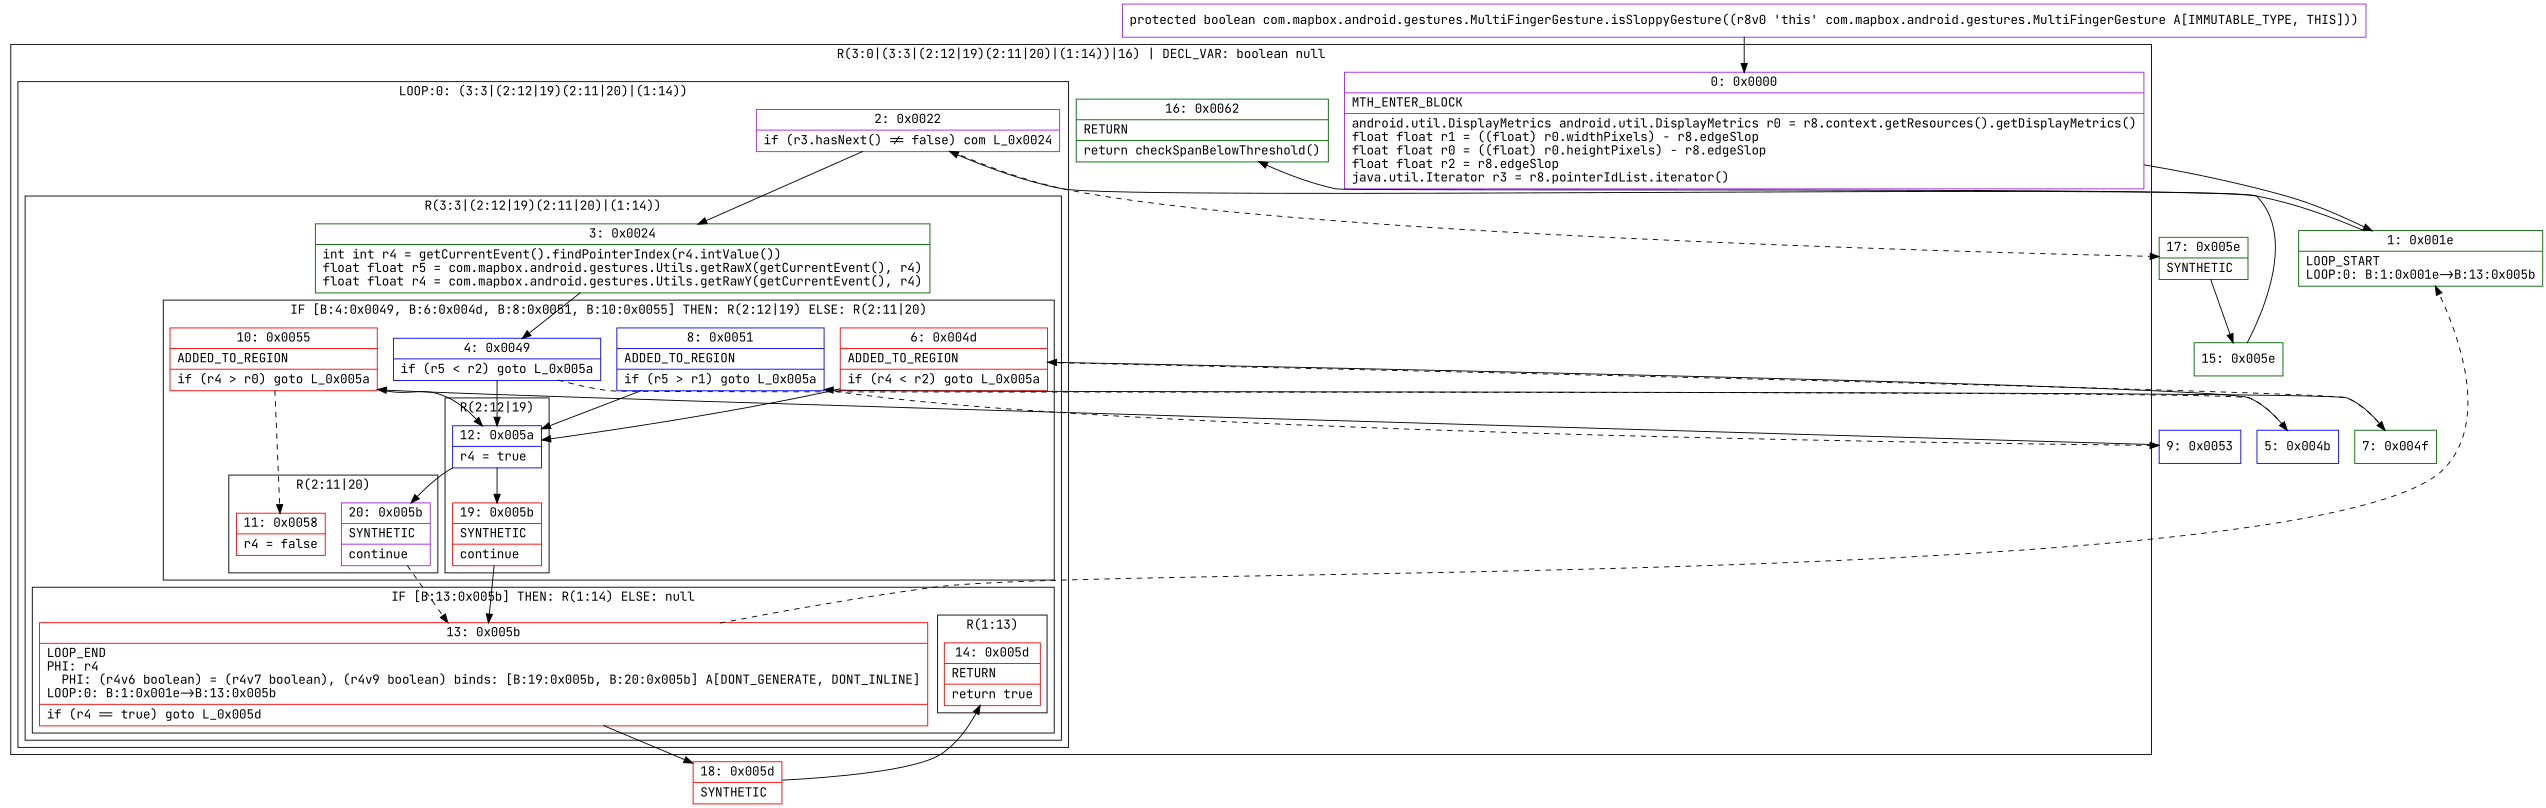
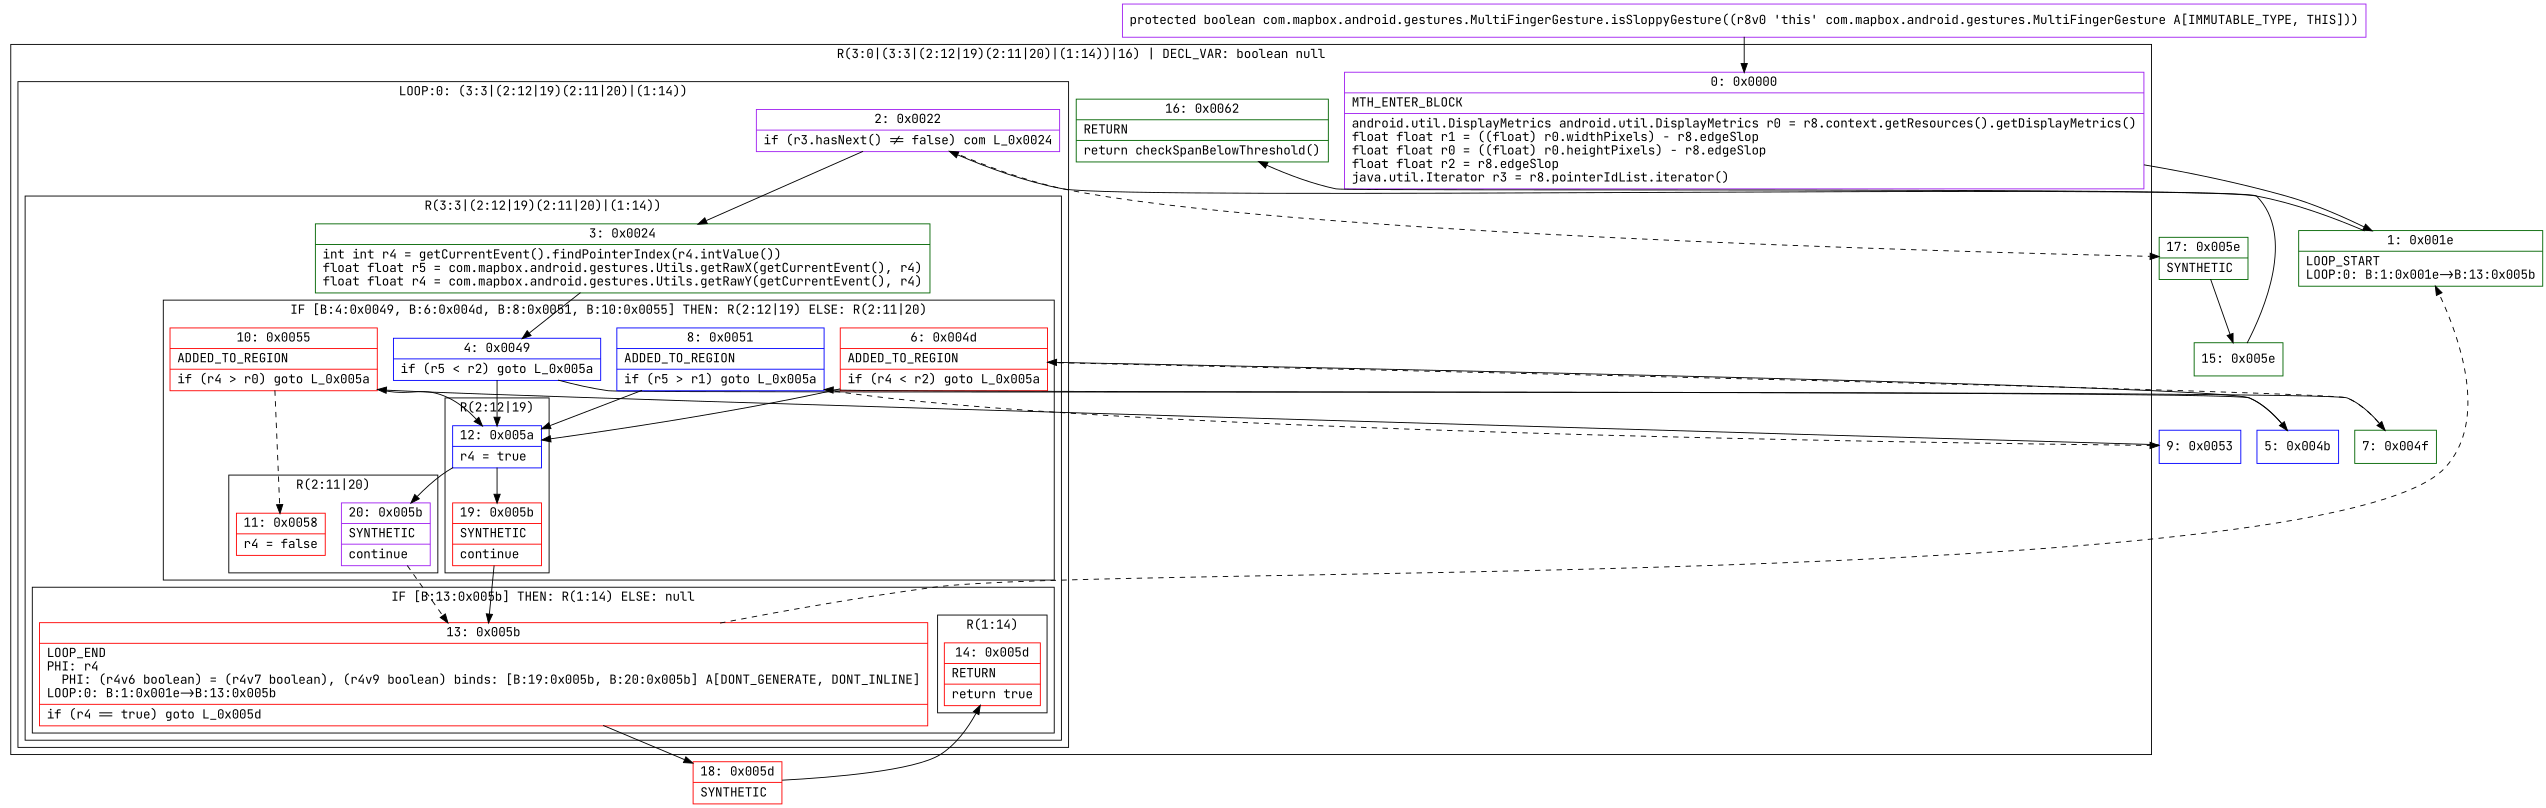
edge "4: 0x0049" -> "5: 0x004b": style dashed -> solid
cluster "R(1:13)": label "R(1:13)" -> "R(1:14)"
